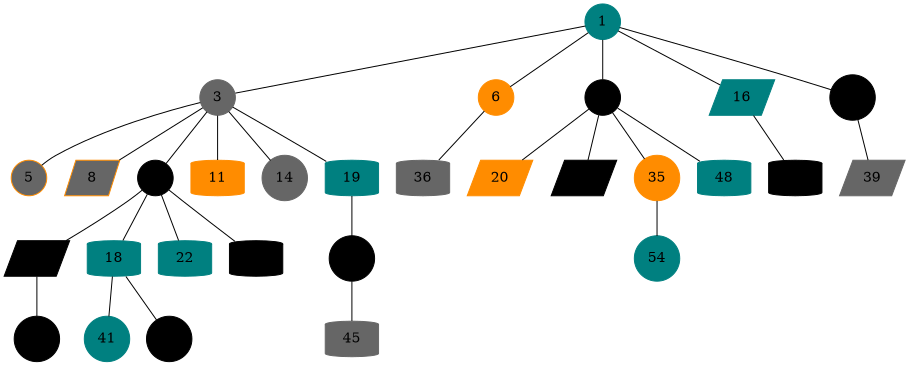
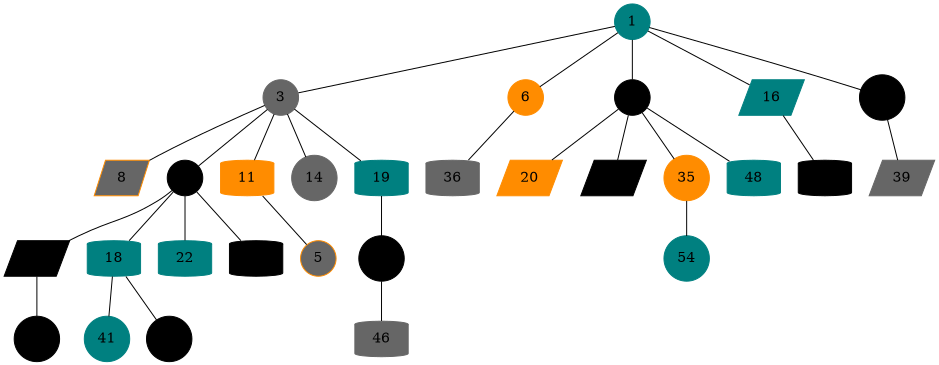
edge "3" -- "5": now "11" -- "5"
node "45": label "45" -> "46"
